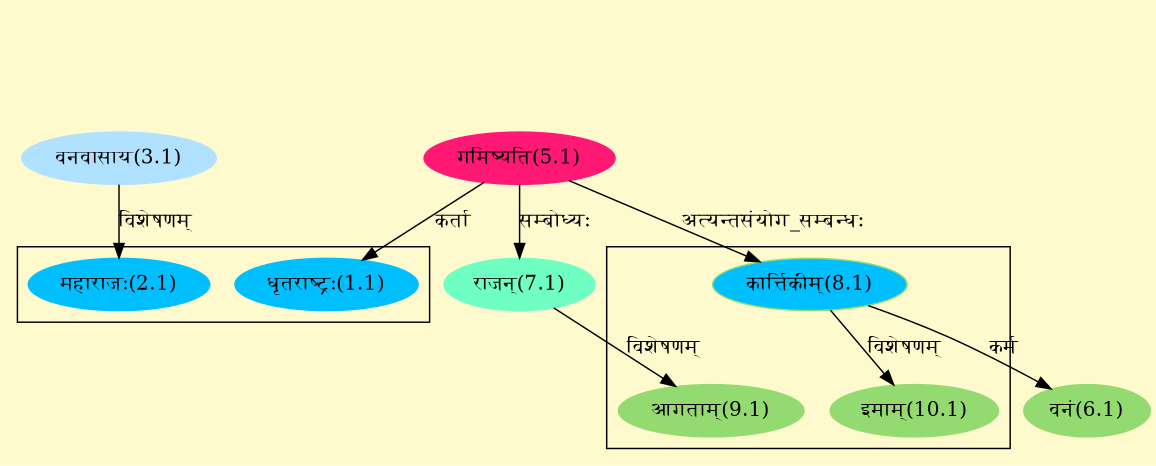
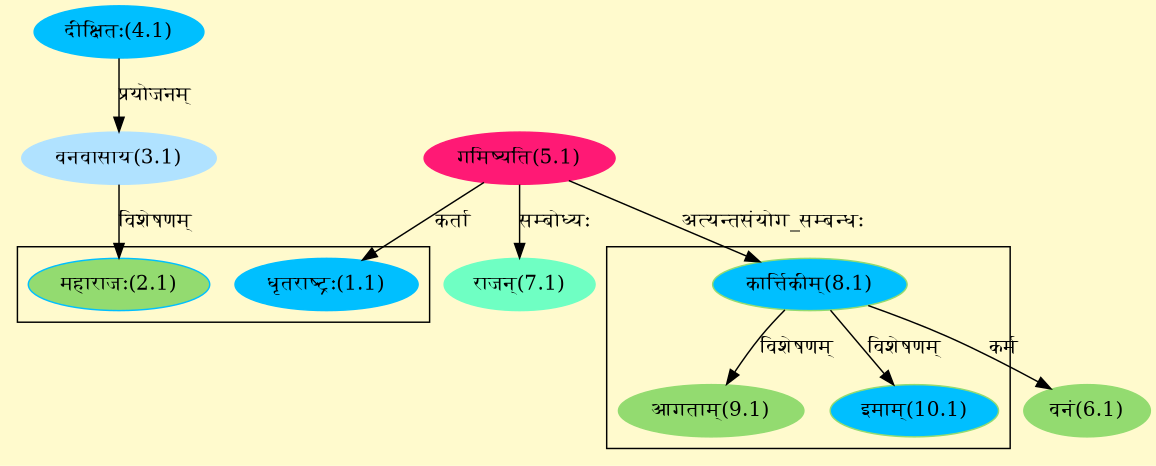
node "दीक्षितः(4.1)": added
node "महाराजः(2.1)": fillcolor #00bfff -> #93db70
edge "राजन्(7.1)" -> "आगताम्(9.1)": now "कार्त्तिकीम्(8.1)" -> "आगताम्(9.1)"
node "इमाम्(10.1)": fillcolor #93db70 -> #00bfff
